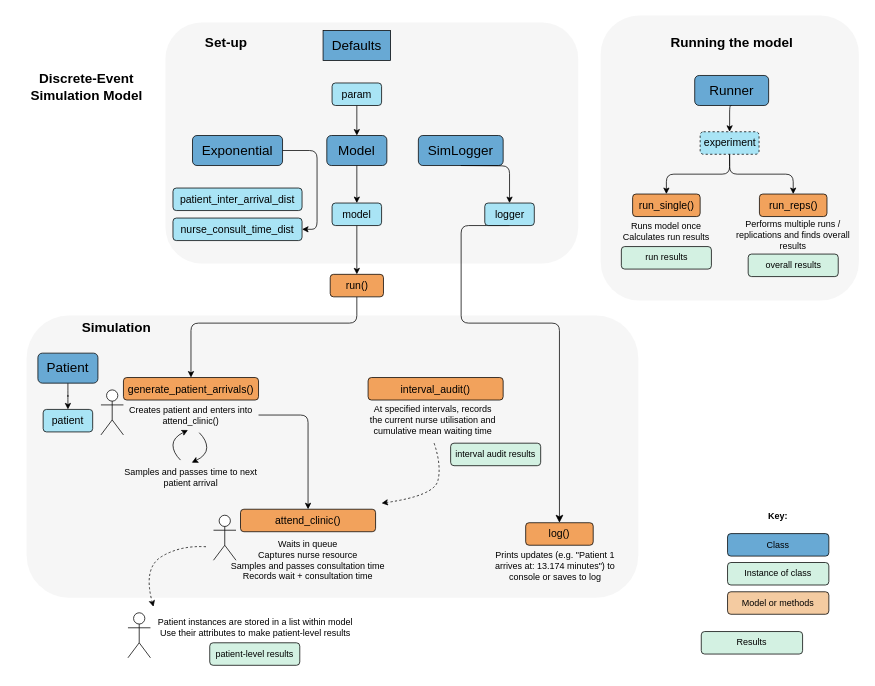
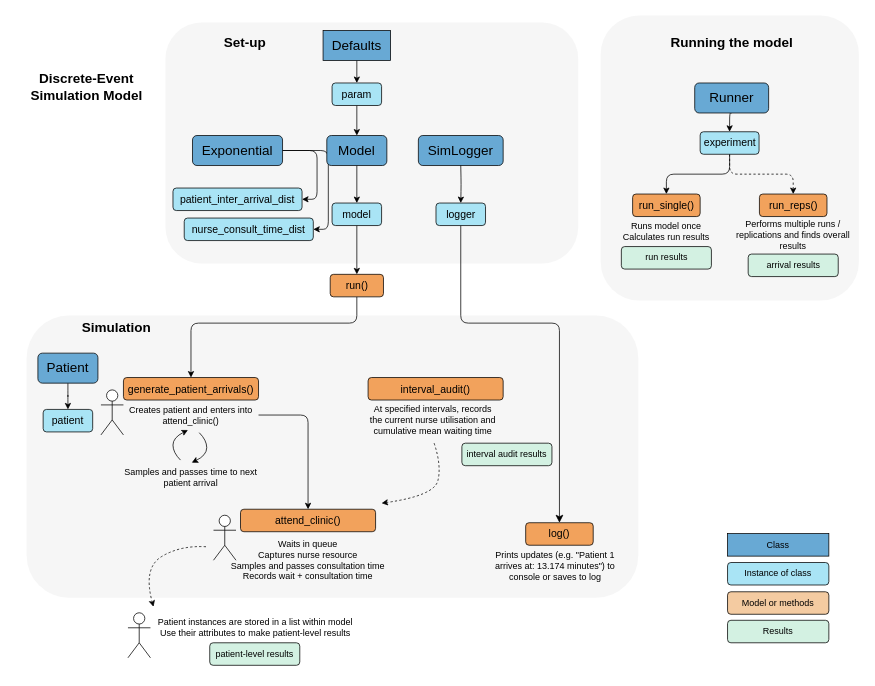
node "Set-up": moved (226, 42) -> (245, 42)
edge "Defaults" -> "param": added
node "Runner": moved (731, 90) -> (731, 98)
node "experiment": style dashed -> solid
edge "experiment" -> "run_reps()": style solid -> dashed
edge "Exponential" -> "patient_inter_arrival_dist": added
node "logger": moved (509, 214) -> (461, 214)
node "nurse_consult_time_dist": moved (237, 229) -> (249, 229)
node "overall results": label "overall results" -> "arrival results"
node "interval audit results": moved (495, 454) -> (507, 454)
node "Key:": removed
node "Class": shape rounded rectangle -> rectangle
node "Instance of class": fillcolor #d3f1e2 -> #a9e4f5
node "Results": moved (752, 642) -> (778, 631)
